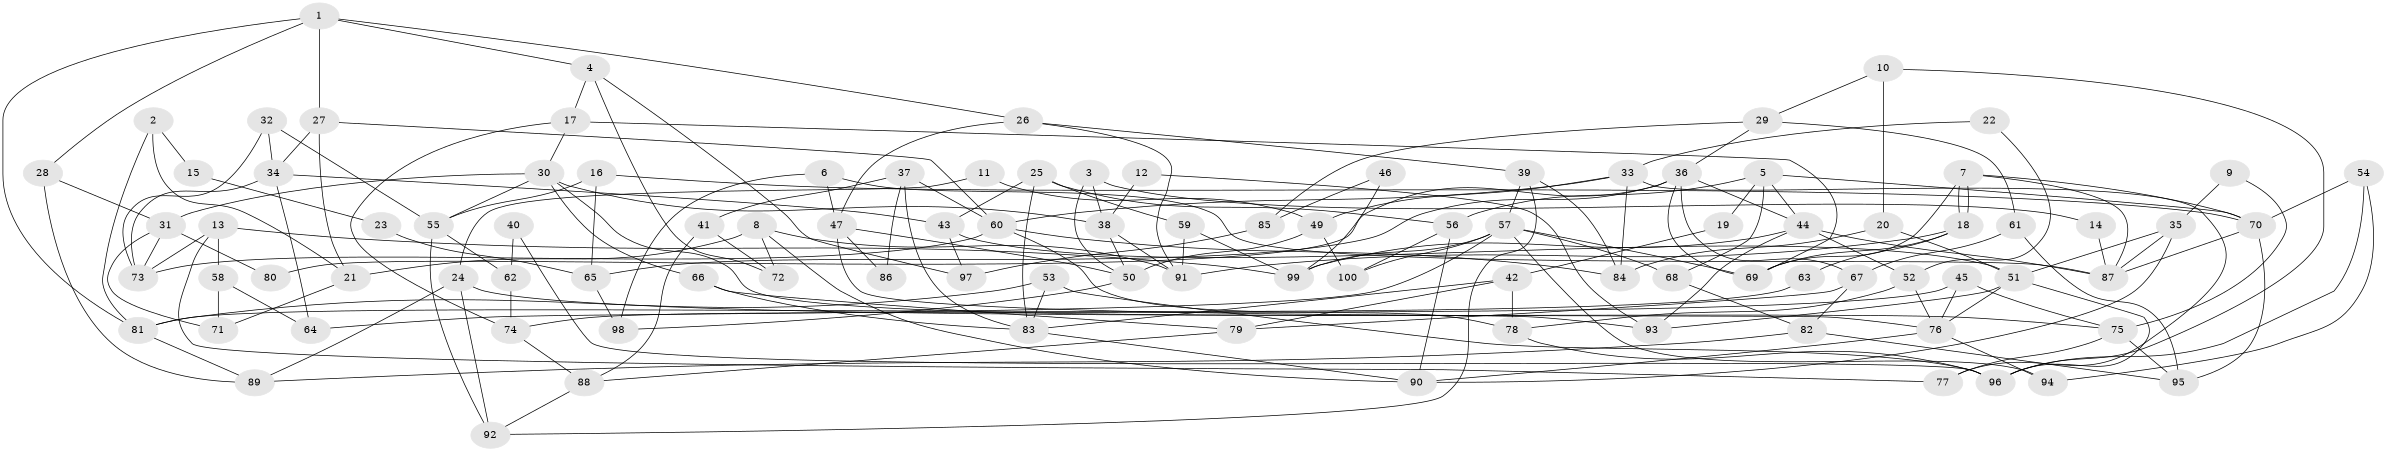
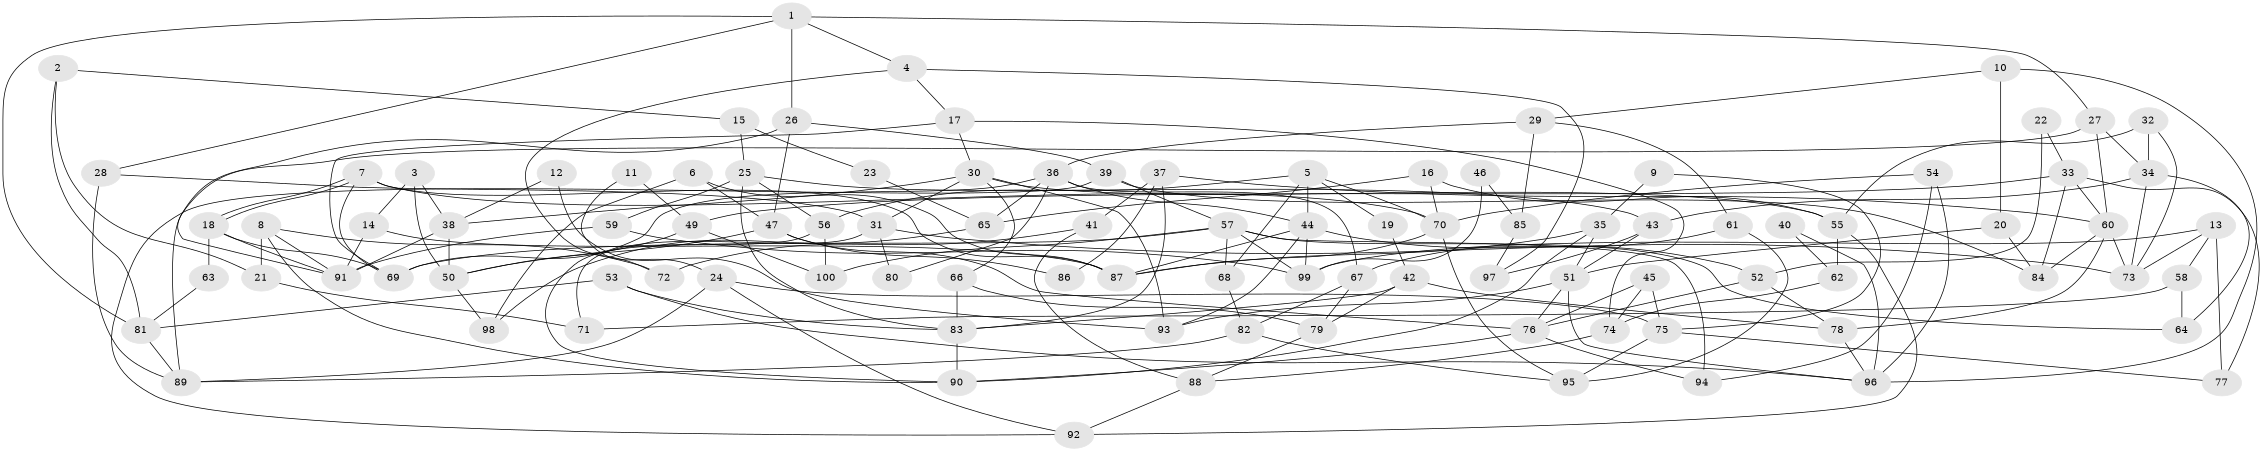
edge "15" -- "25": added
edge "27" -- "21": now "27" -- "89"
edge "14" -- "91": added
